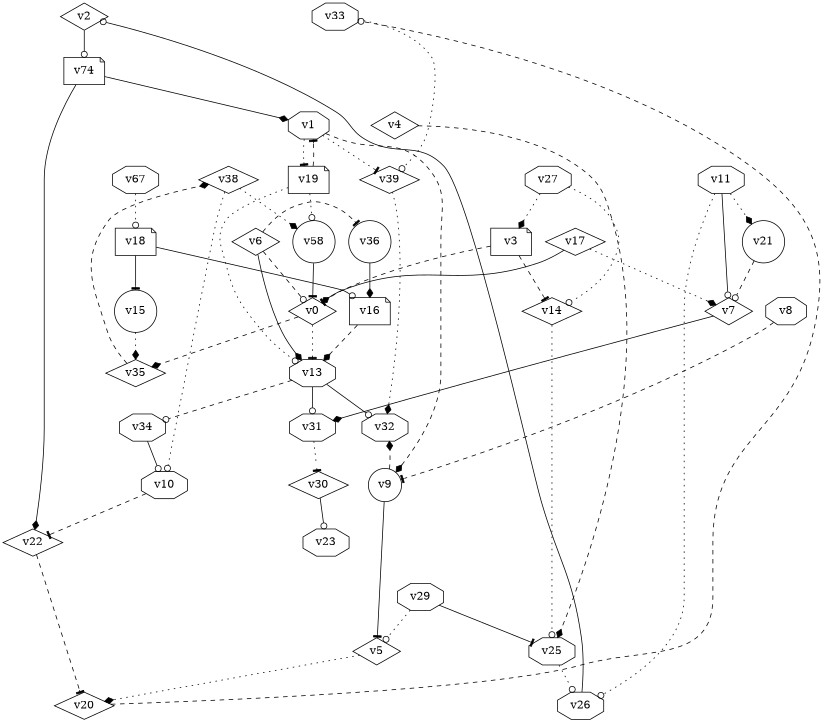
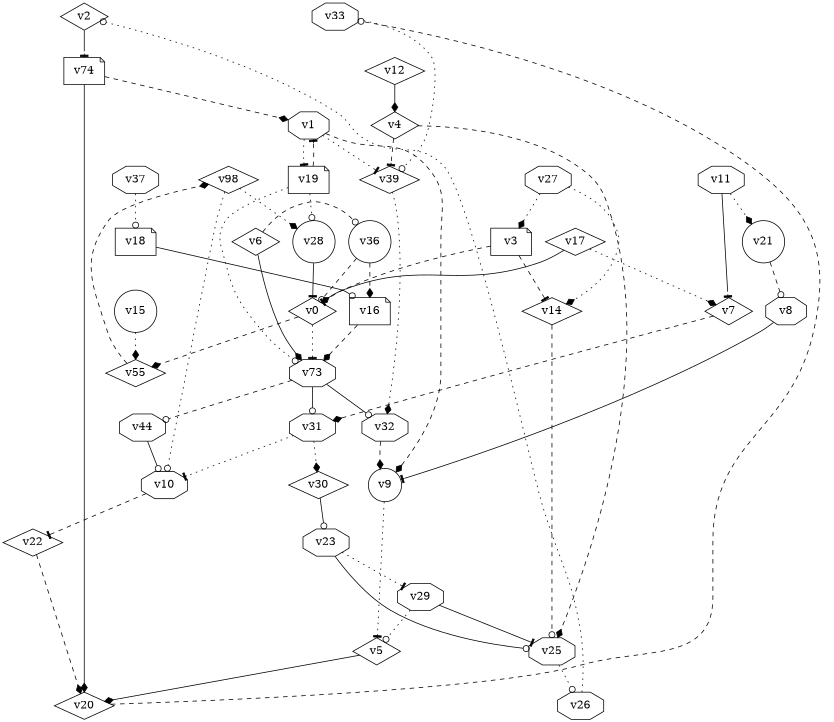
edge "v2" -> "v74": arrowhead odot -> tee
node "v12": added
edge "v74" -> "v1": style solid -> dashed
edge "v4" -> "v39": added
node "v67": label "v67" -> "v37"
node "v38": label "v38" -> "v98"
edge "v6" -> "v36": arrowhead tee -> odot
node "v58": label "v58" -> "v28"
edge "v11" -> "v7": arrowhead odot -> tee
edge "v27" -> "v14": arrowhead odot -> diamond
edge "v26" -> "v2": style solid -> dotted
edge "v6" -> "v0": now "v36" -> "v0"
edge "v18" -> "v15": removed
edge "v36" -> "v16": style solid -> dashed
edge "v21" -> "v7": now "v21" -> "v8"
edge "v74" -> "v22": now "v74" -> "v20"
edge "v7" -> "v31": style solid -> dashed
node "v35": label "v35" -> "v55"
node "v13": label "v13" -> "v73"
edge "v8" -> "v9": style dashed -> solid
node "v34": label "v34" -> "v44"
edge "v31" -> "v30": arrowhead tee -> diamond
edge "v31" -> "v10": added
edge "v11" -> "v26": removed
edge "v9" -> "v32": reversed
edge "v14" -> "v25": style dotted -> dashed
edge "v9" -> "v5": style solid -> dotted
edge "v23" -> "v29": added
edge "v22" -> "v20": arrowhead tee -> diamond
edge "v23" -> "v25": added
edge "v5" -> "v20": style dotted -> solid
